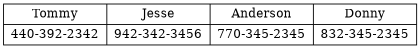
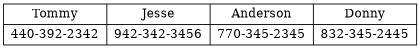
node "Tommy": text "832-345-2345" -> "832-345-2445"
